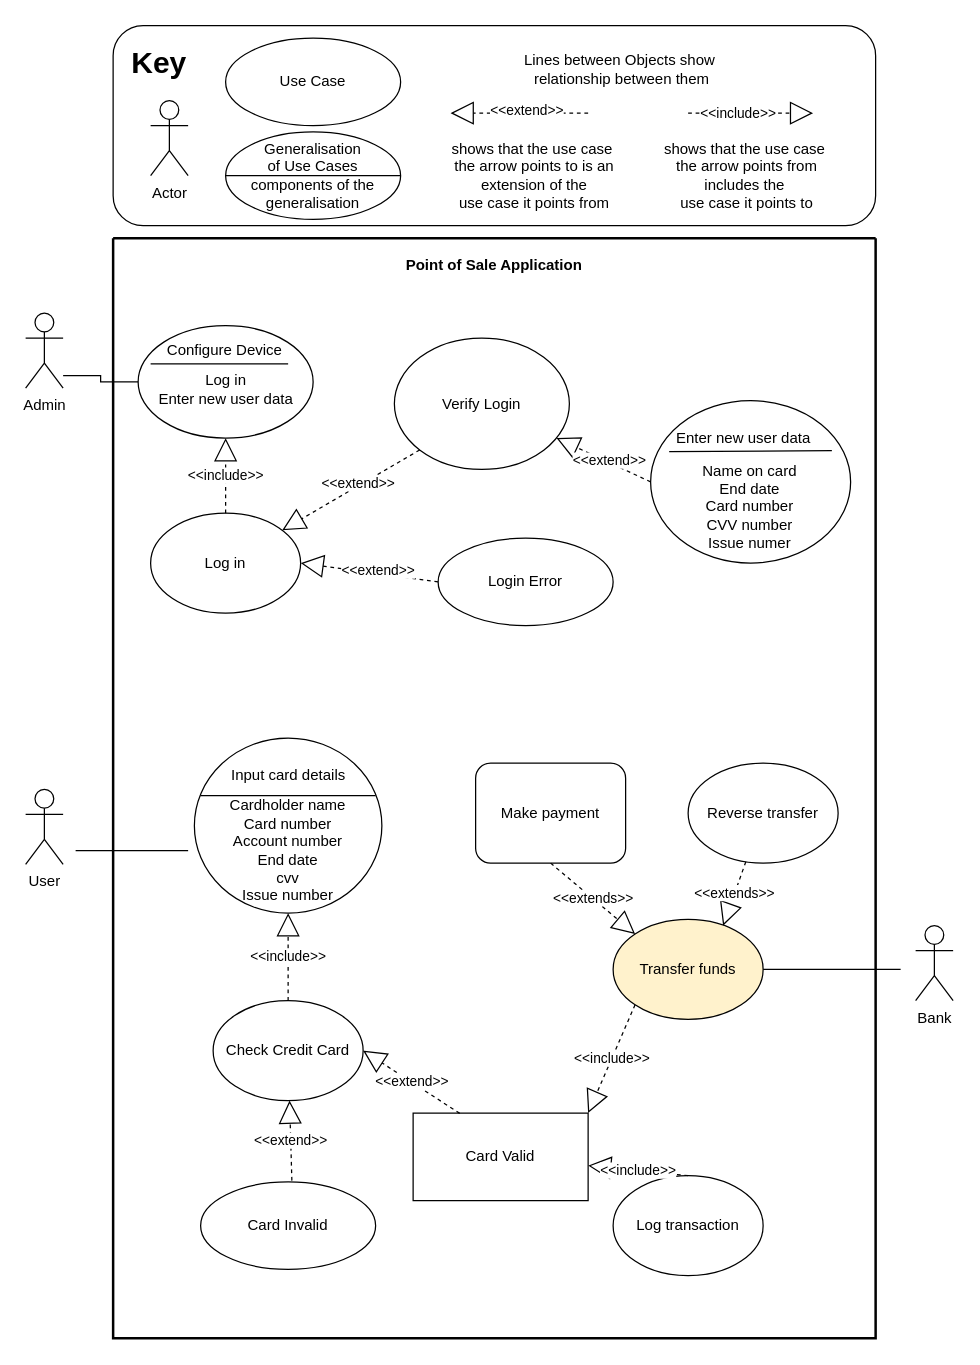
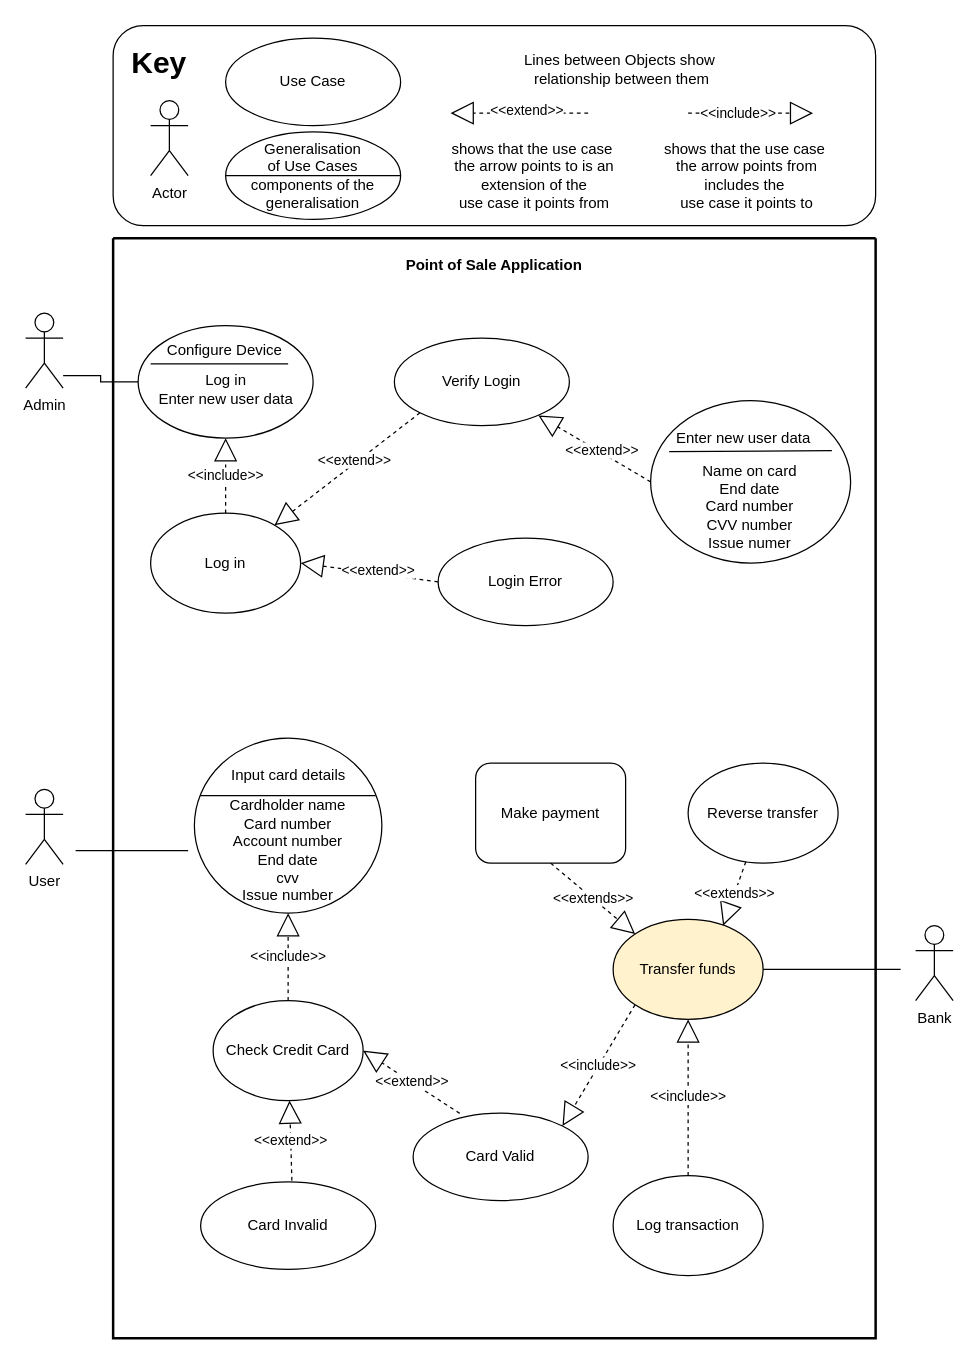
node "Verify Login": size 175x131 -> 175x88
node "Card Valid": shape rectangle -> ellipse
edge "Log transaction" -> "Card Valid": now "Log transaction" -> "Transfer funds"
